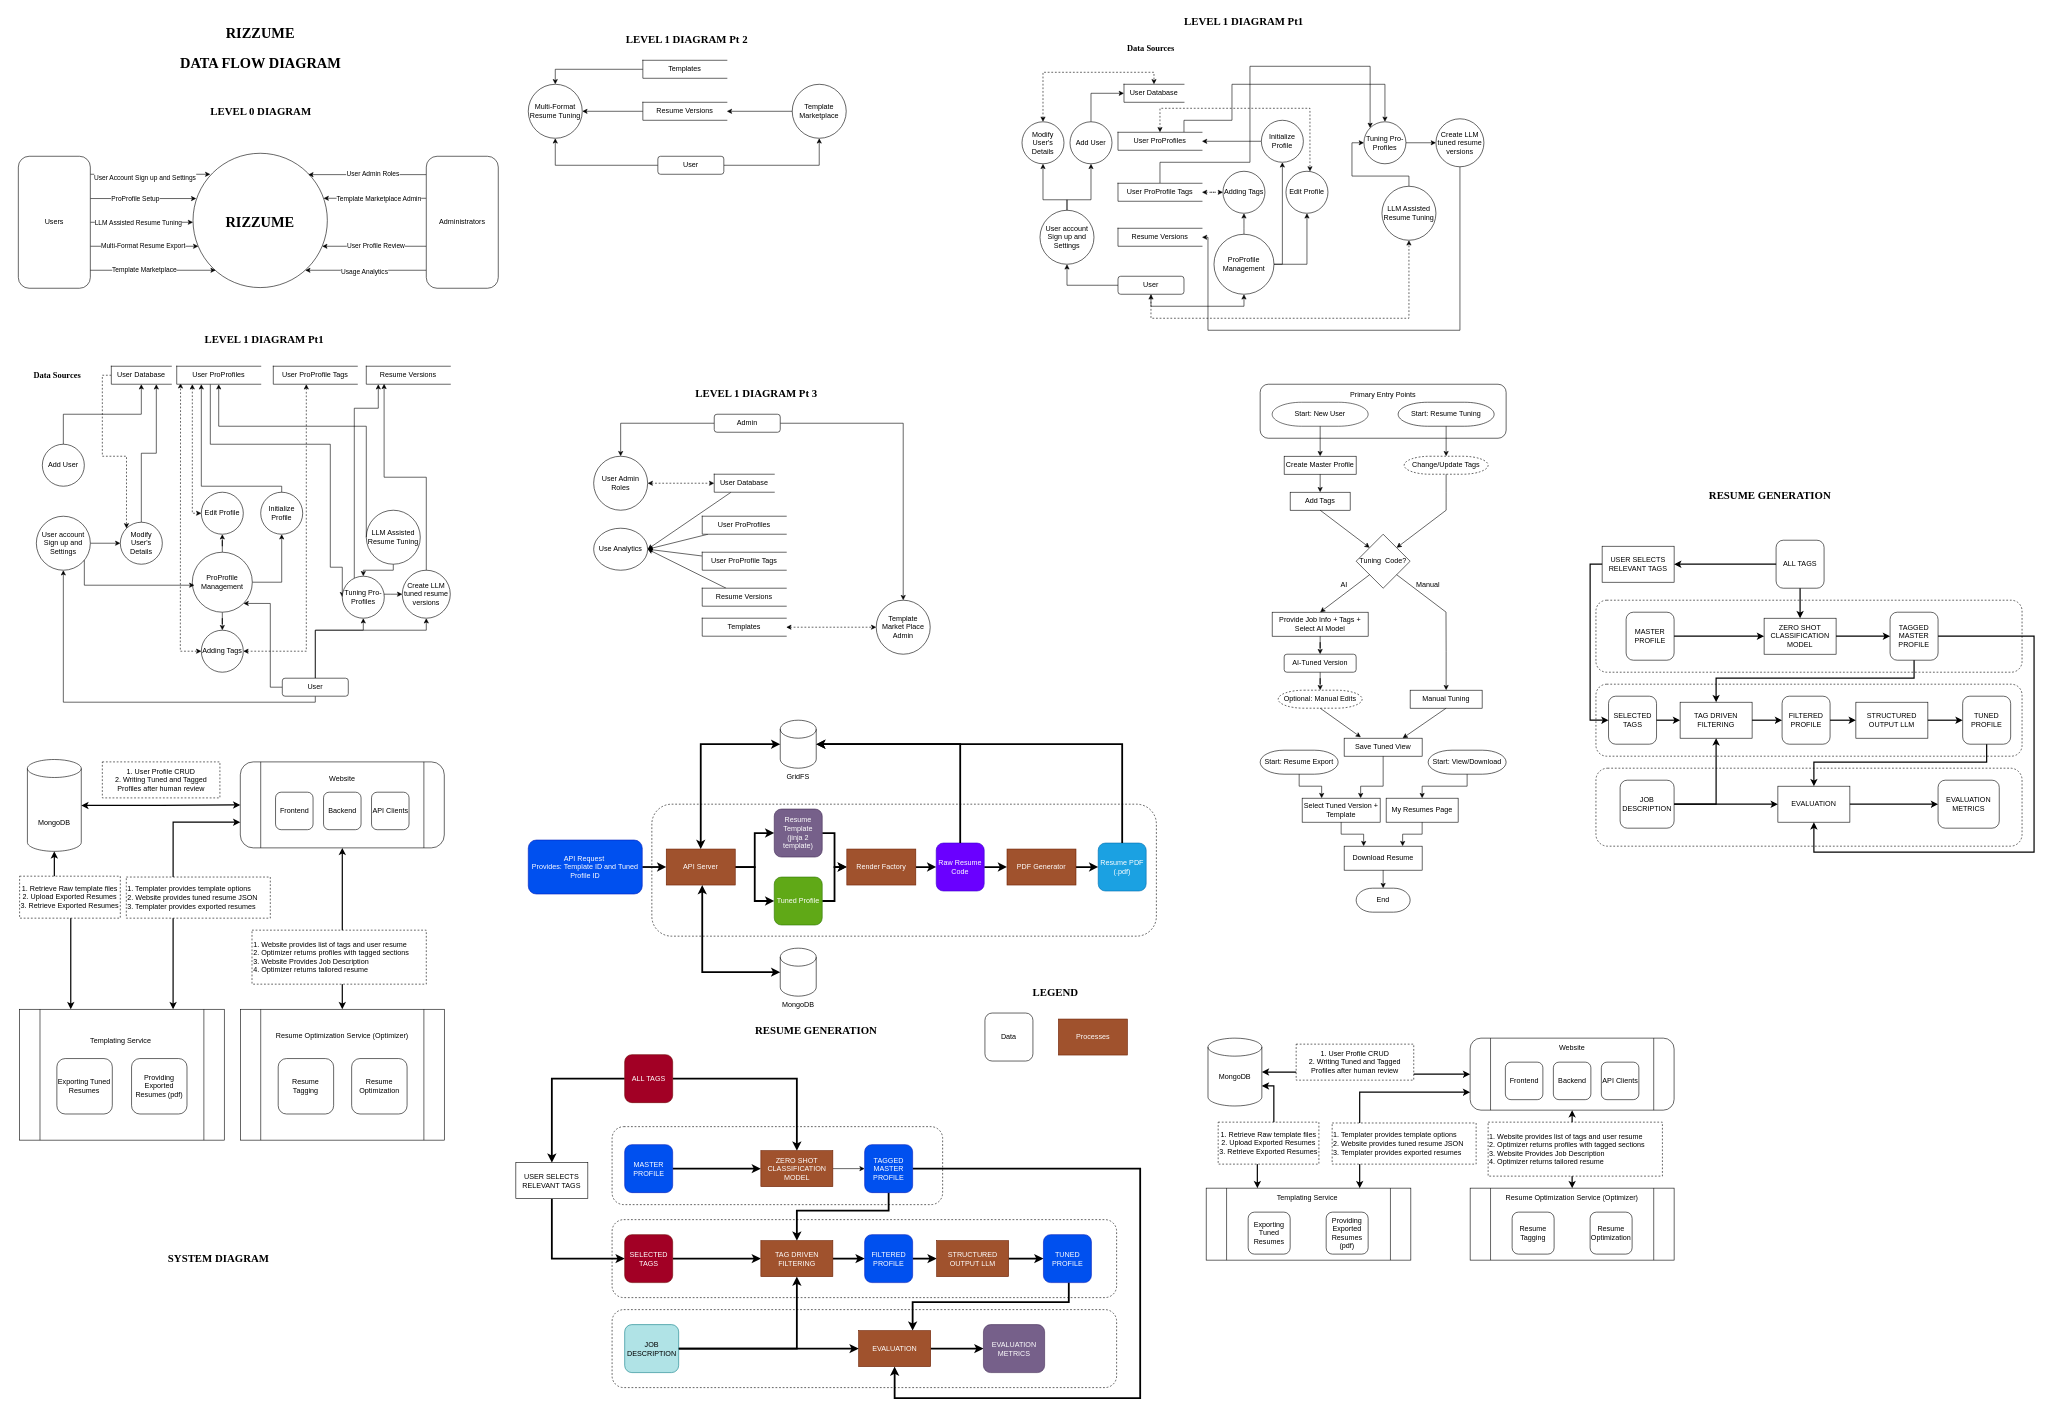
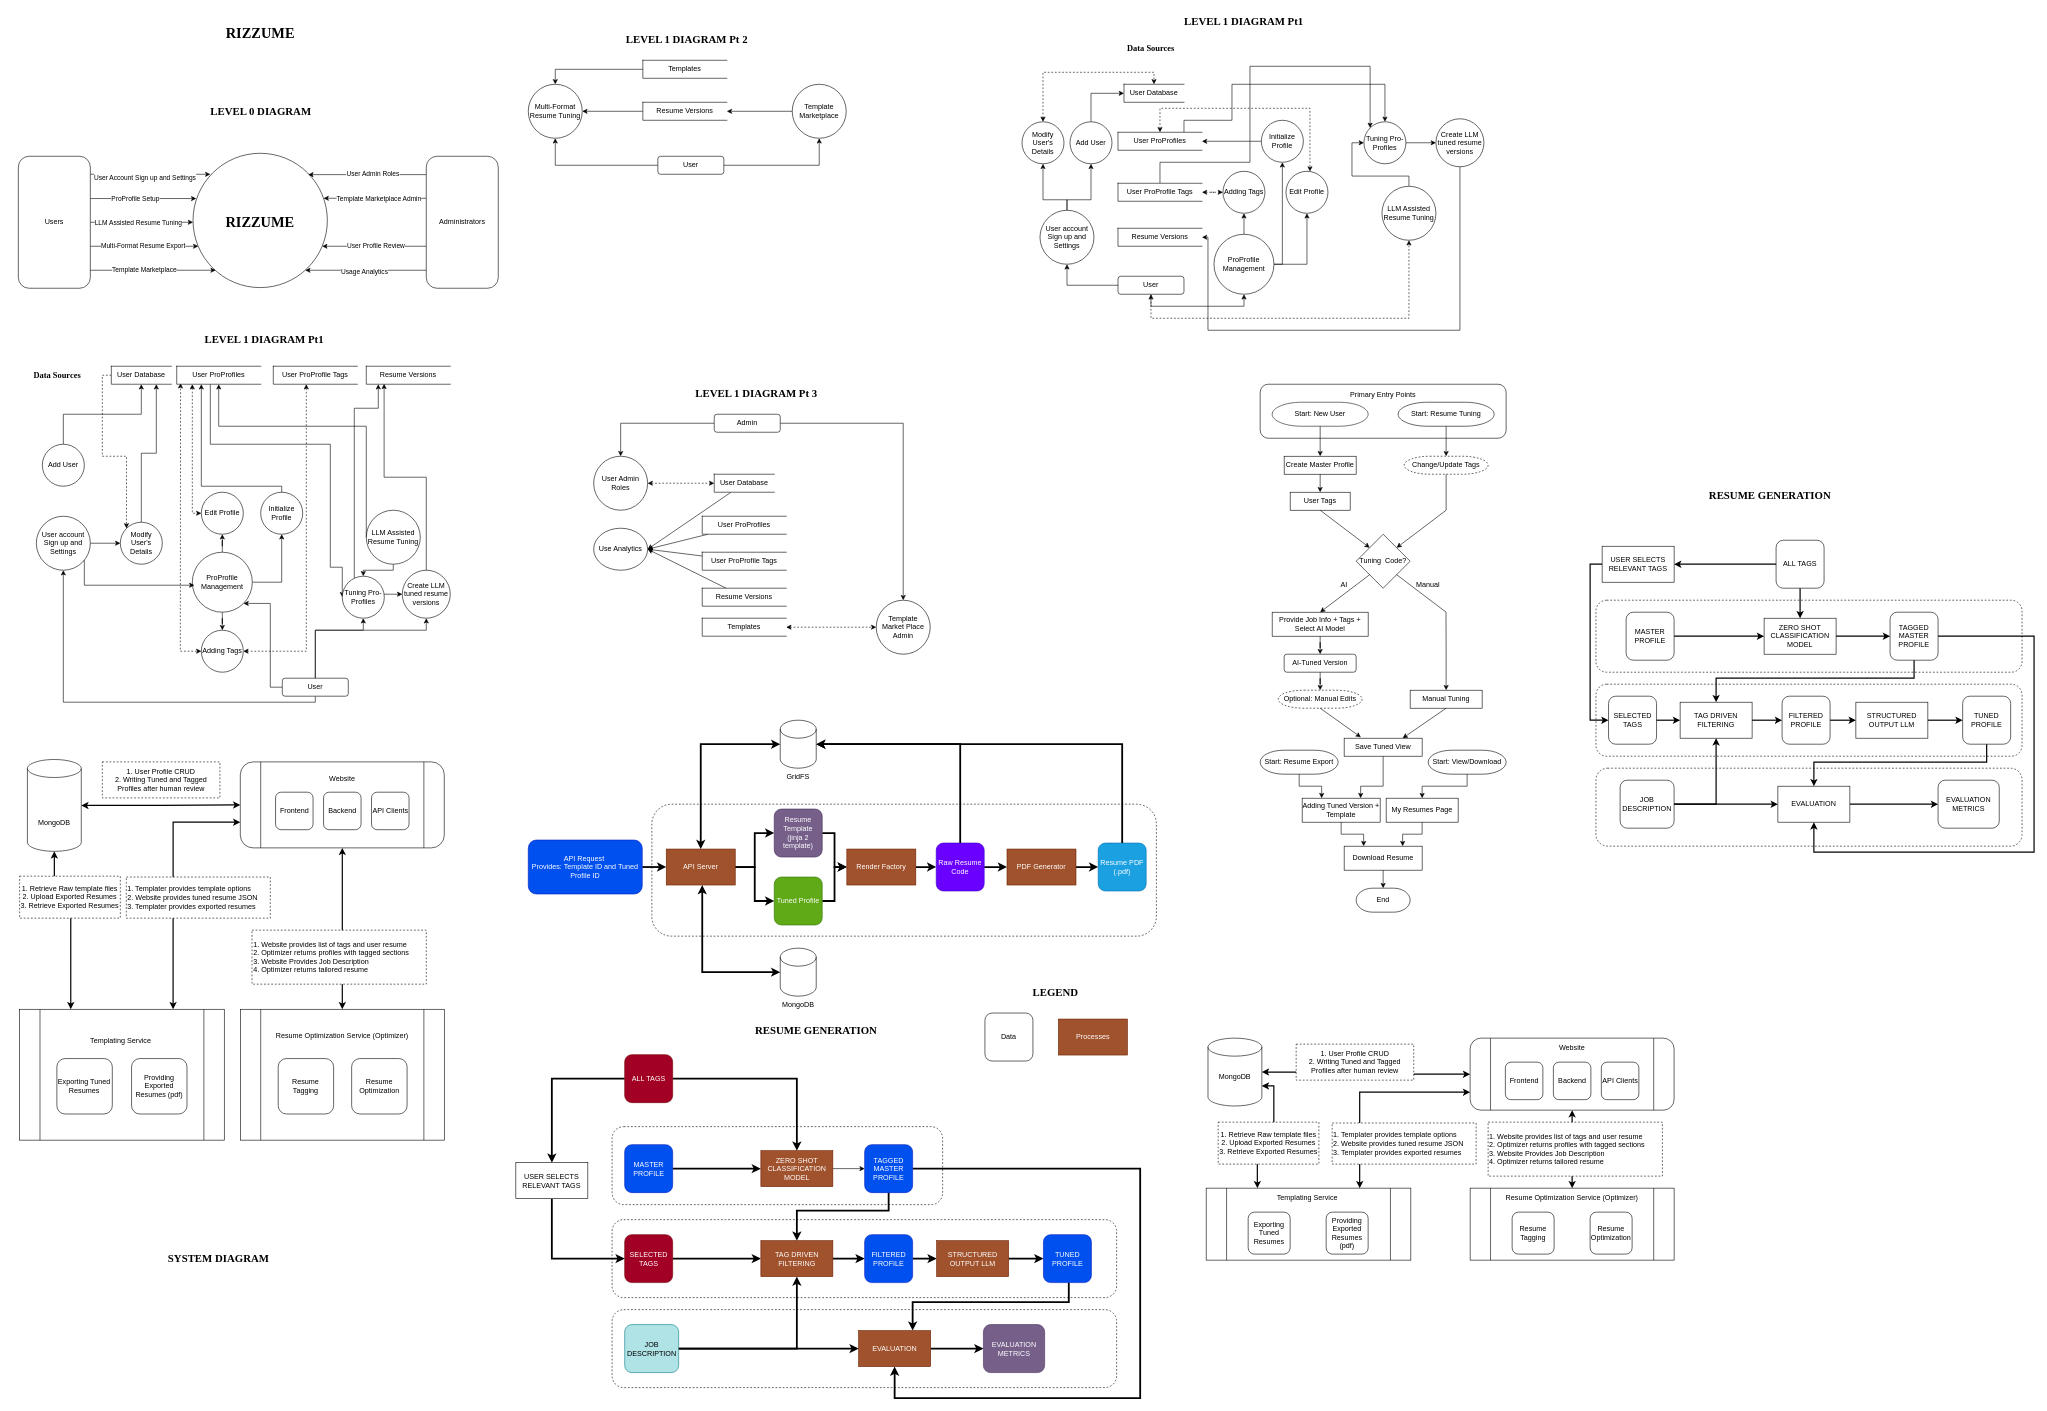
node "DATA FLOW DIAGRAM": removed
node "Add Tags": label "Add Tags" -> "User Tags"
node "Select Tuned Version + Template": label "Select Tuned Version + Template" -> "Adding Tuned Version + Template"
